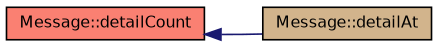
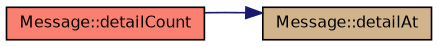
edge "Message::detailAt" -> "Message::detailCount": reversed
